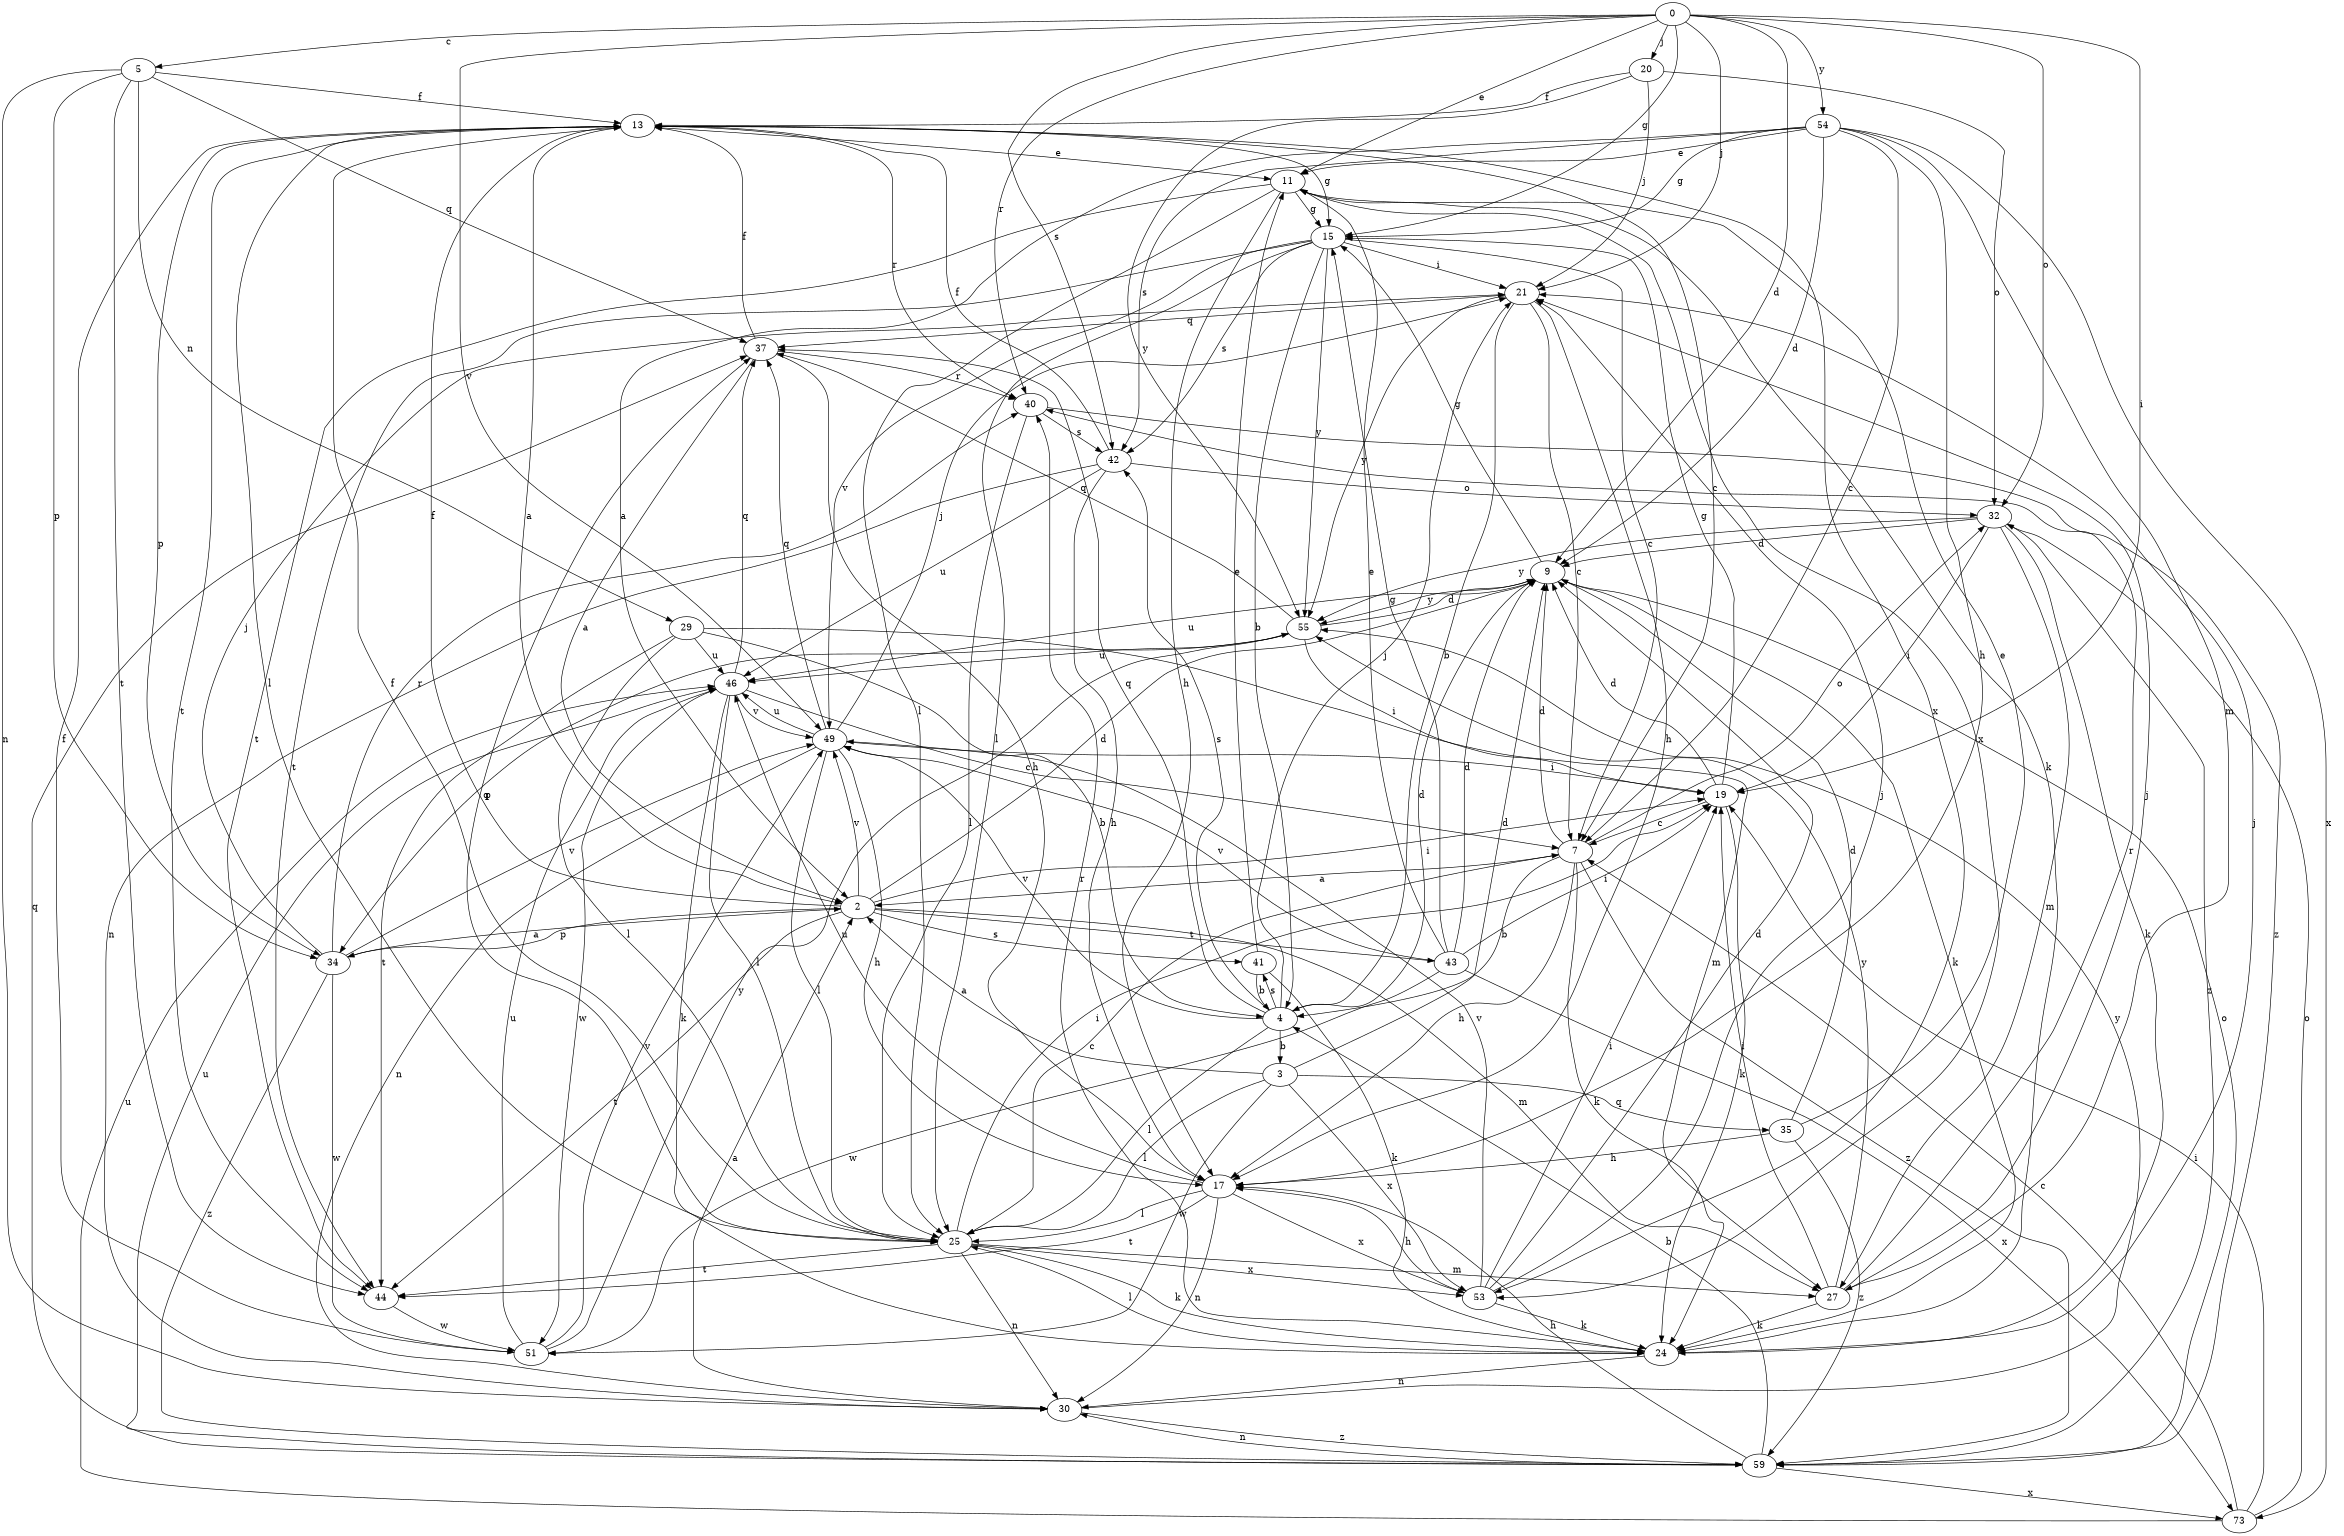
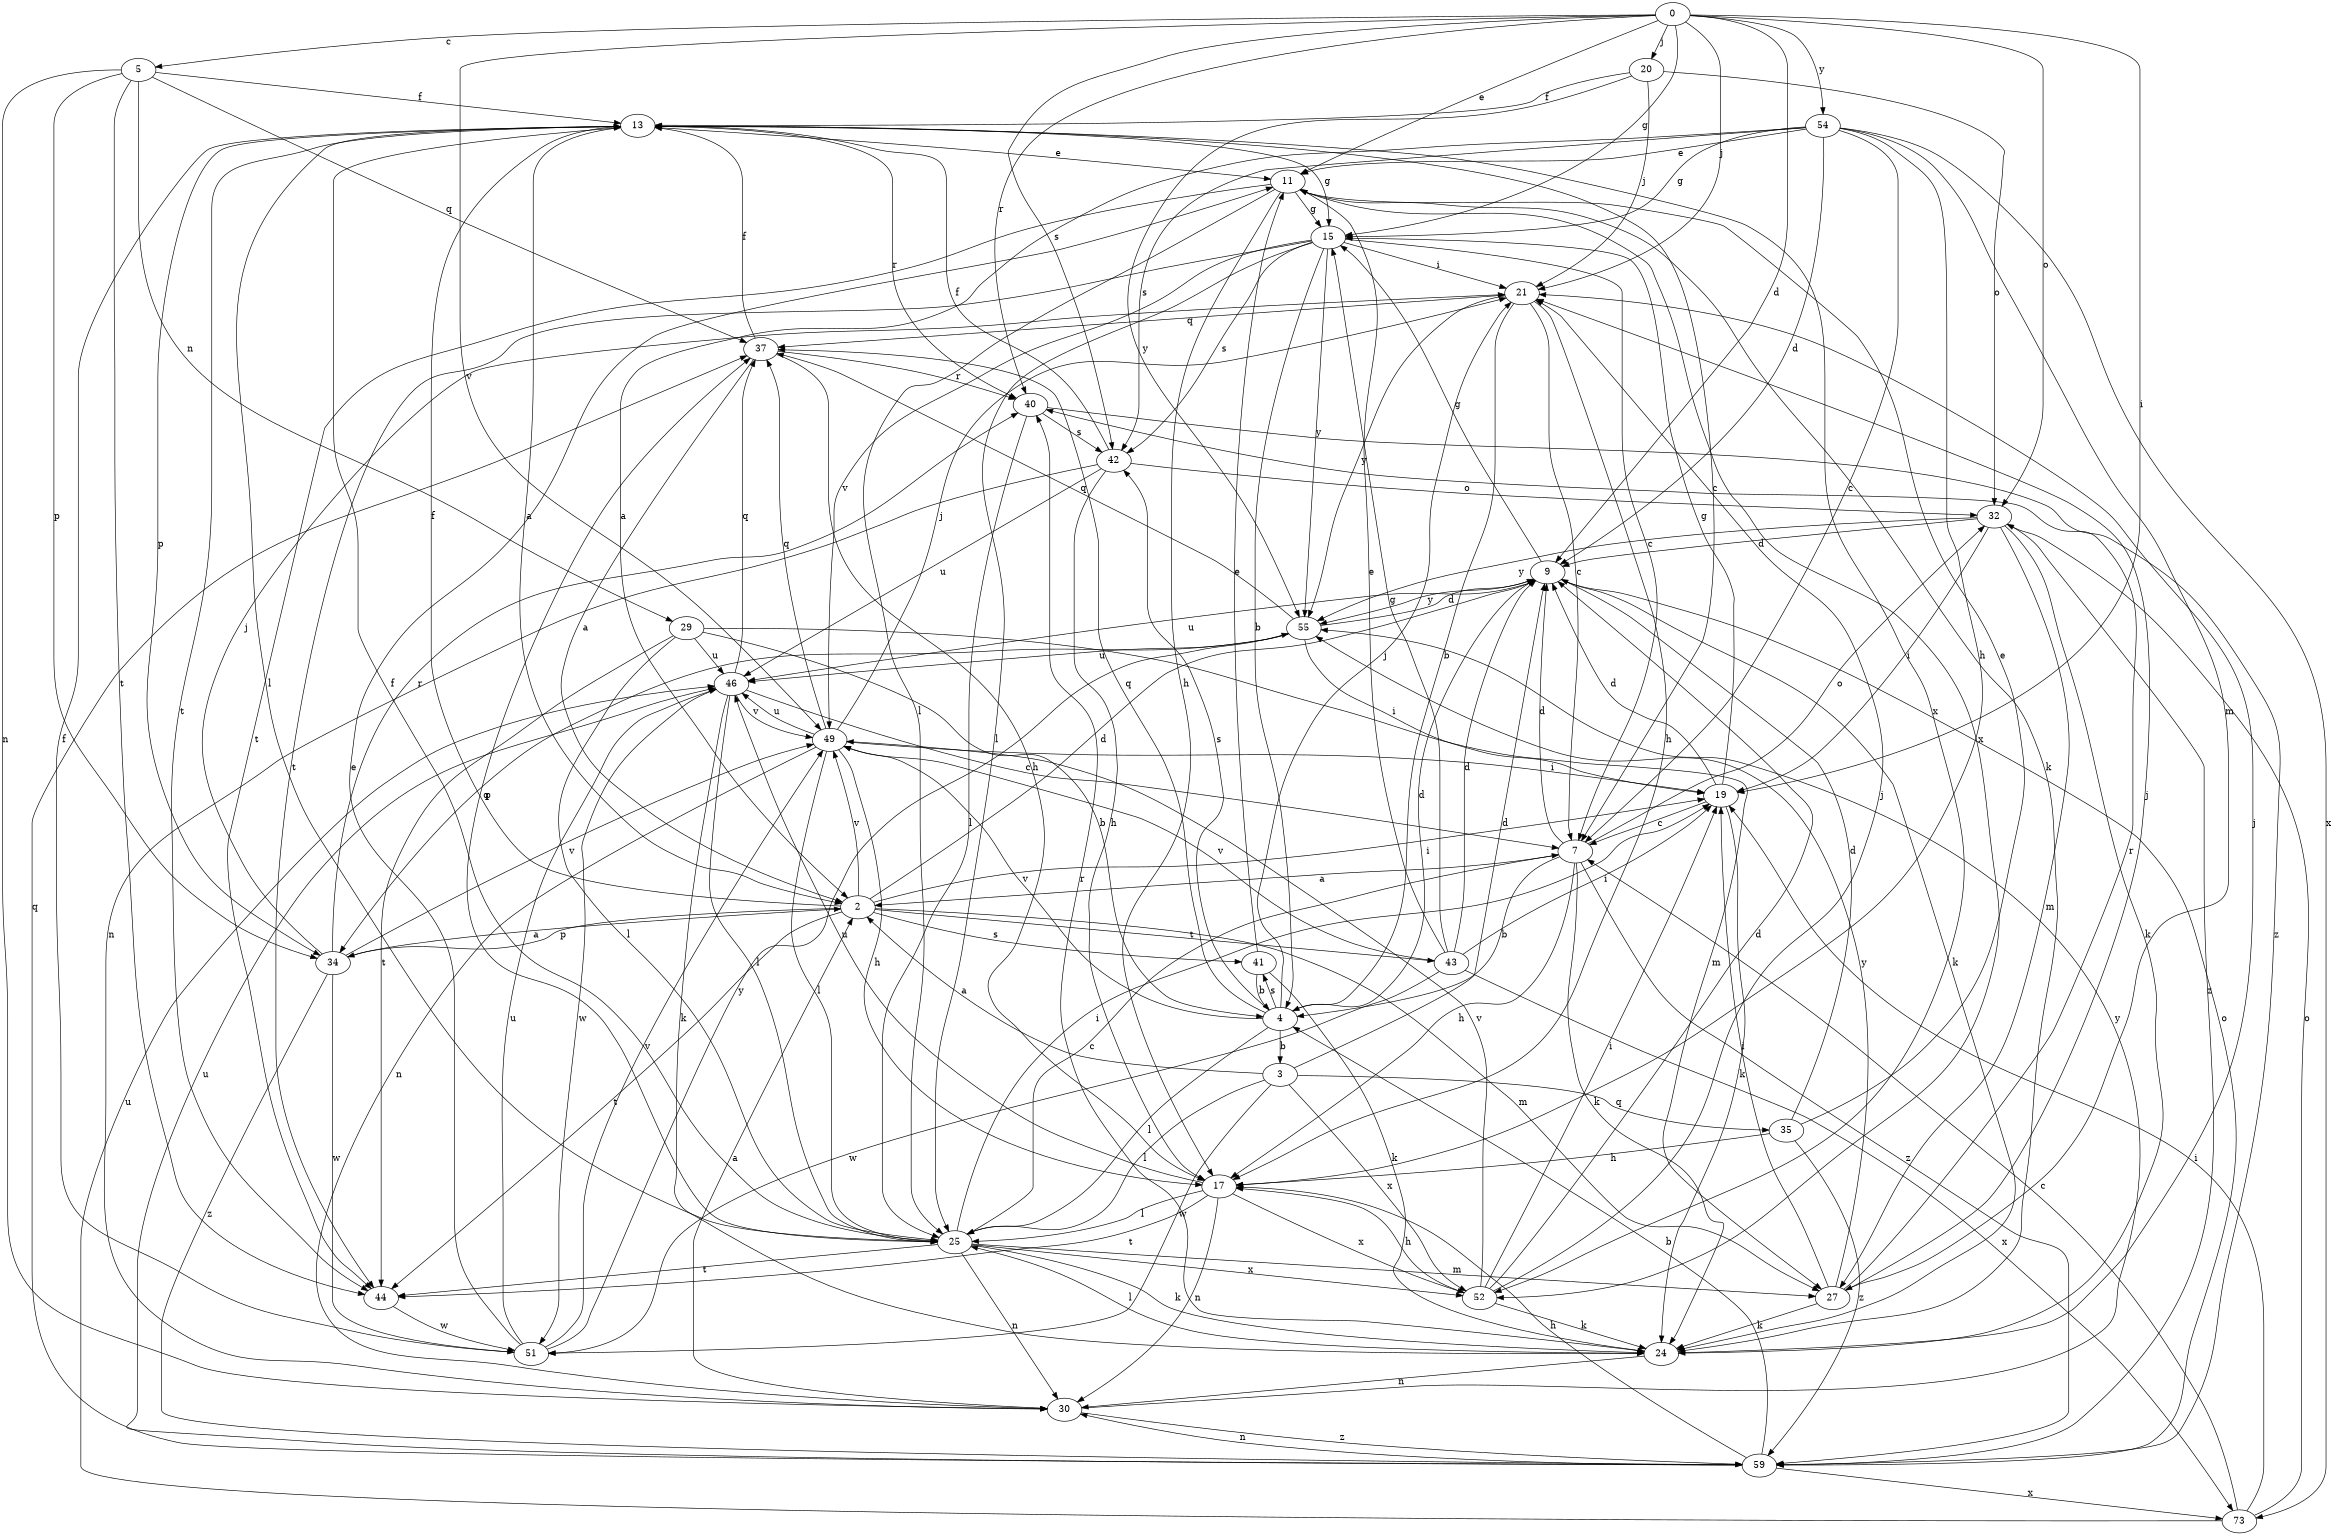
edge "51" -> "11": added, label "e"
node "53": label "53" -> "52"
